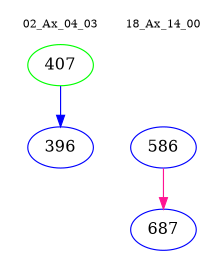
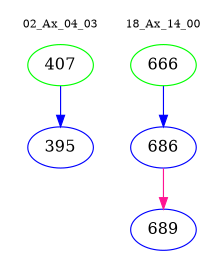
node "666": added
node "396": label "396" -> "395"
node "586": label "586" -> "686"
node "687": label "687" -> "689"
